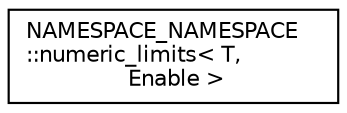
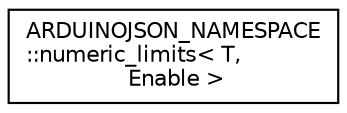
node "NAMESPACE_NAMESPACE ::numeric_limits< T, Enable >": label "NAMESPACE_NAMESPACE ::numeric_limits< T, Enable >" -> "ARDUINOJSON_NAMESPACE ::numeric_limits< T, Enable >"
